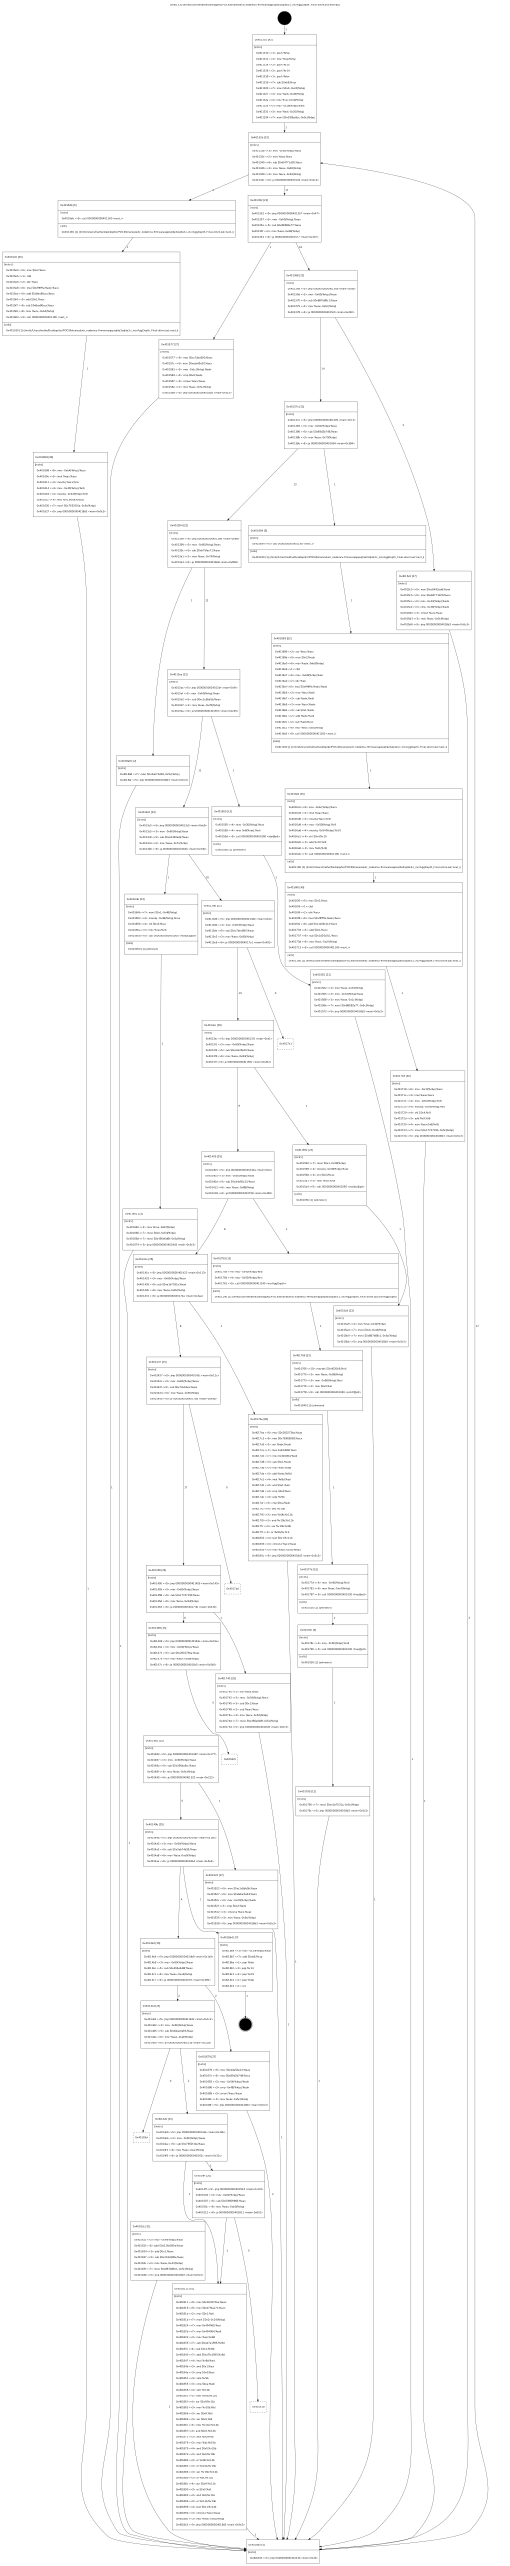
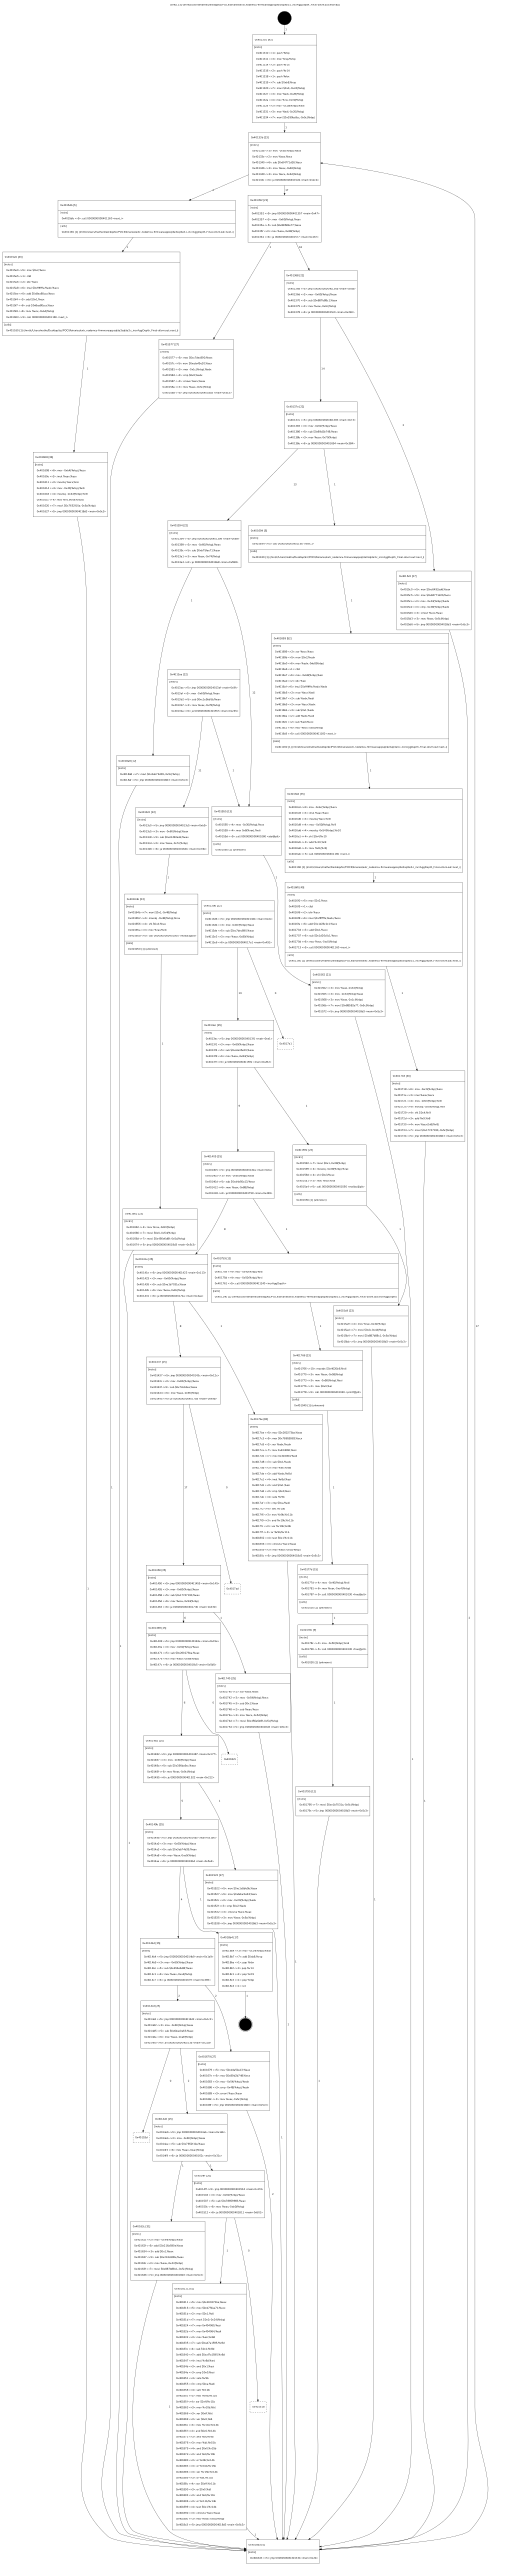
edge "0x401394 [22]" -> "0x4013aa [22]": now "0x401394 [22]" -> "0x401555 [13]"
edge "0x4013c0 [22]" -> "0x4013d6 [22]": removed, label "10"
edge "0x401469 [25]" -> "0x401482 [25]": added, label "6"
edge "0x4014e6 [25]" -> "0x401811 [151]": now "0x4014e6 [25]" -> "0x40162c [31]"
